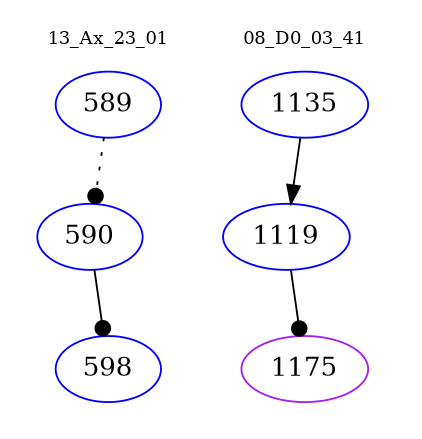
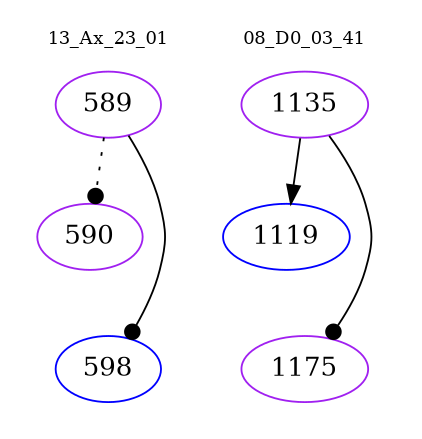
node "589": color blue -> purple
node "1135": color blue -> purple
node "590": color blue -> purple
edge "590" -> "598": now "589" -> "598"
edge "1119" -> "1175": now "1135" -> "1175"
